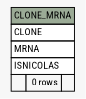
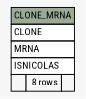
node "CLONE_MRNA": text "0 rows" -> "8 rows"
